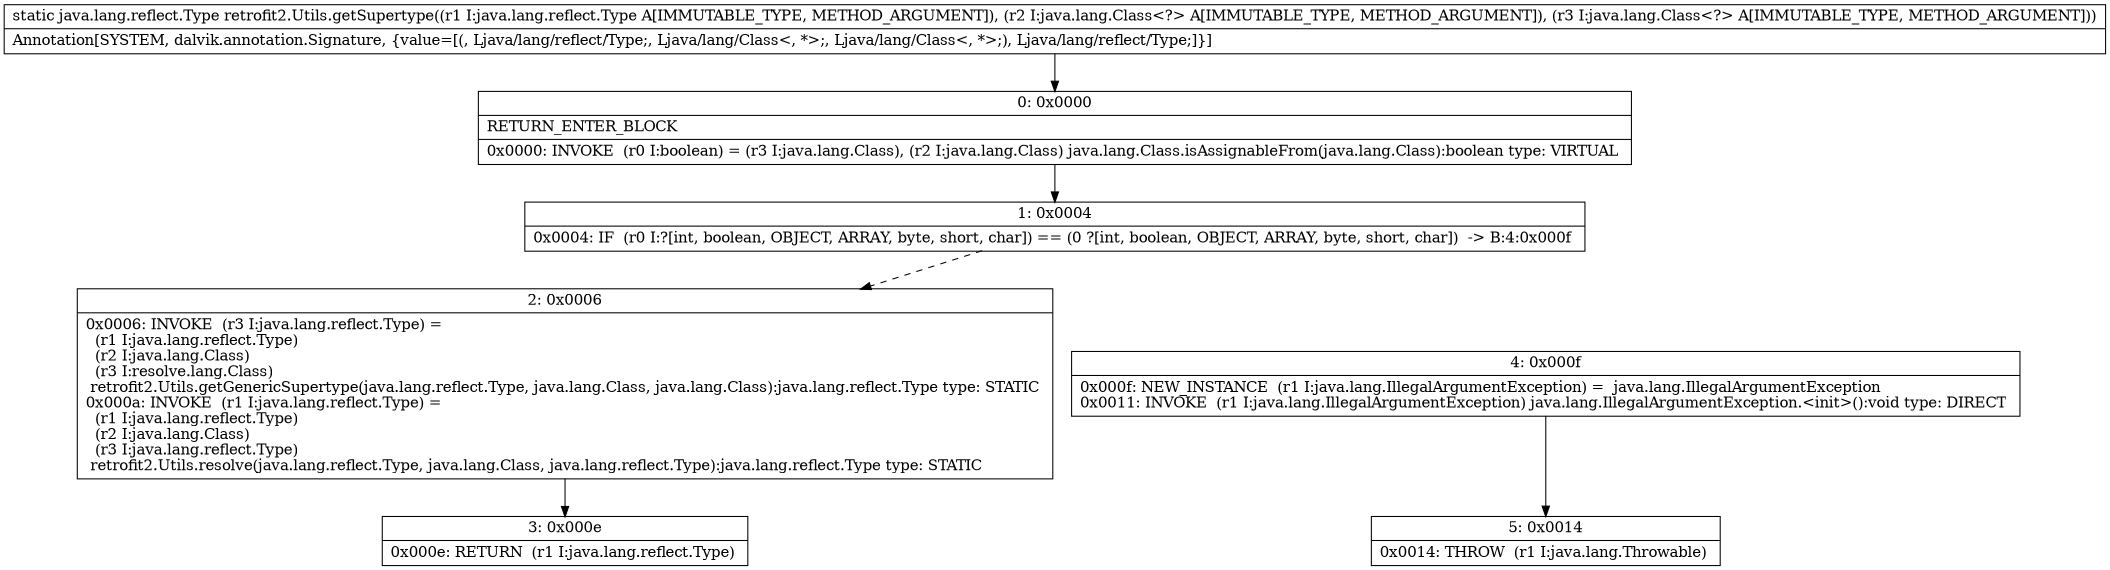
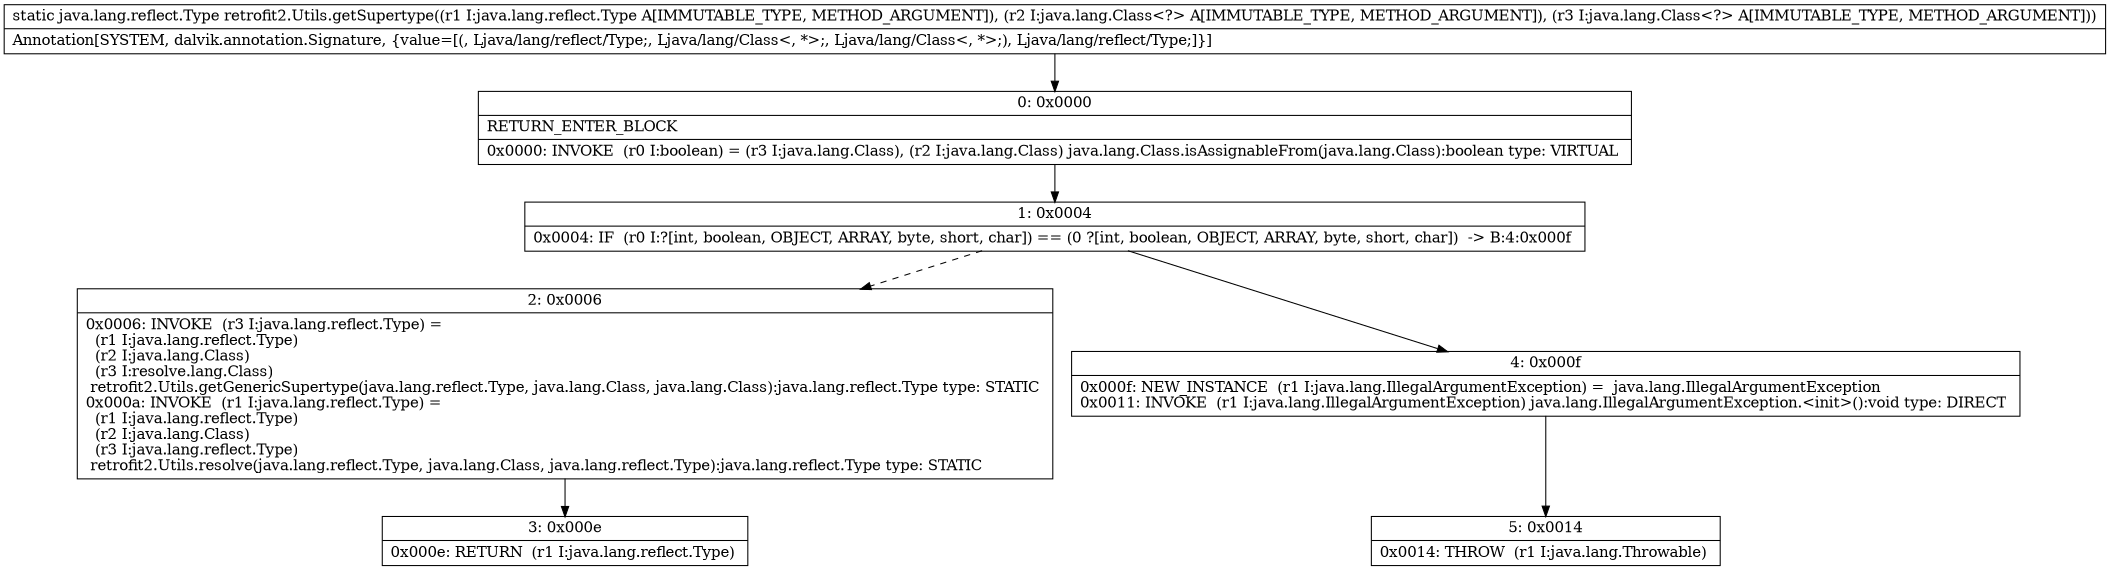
edge "1: 0x0004" -> "4: 0x000f": added
